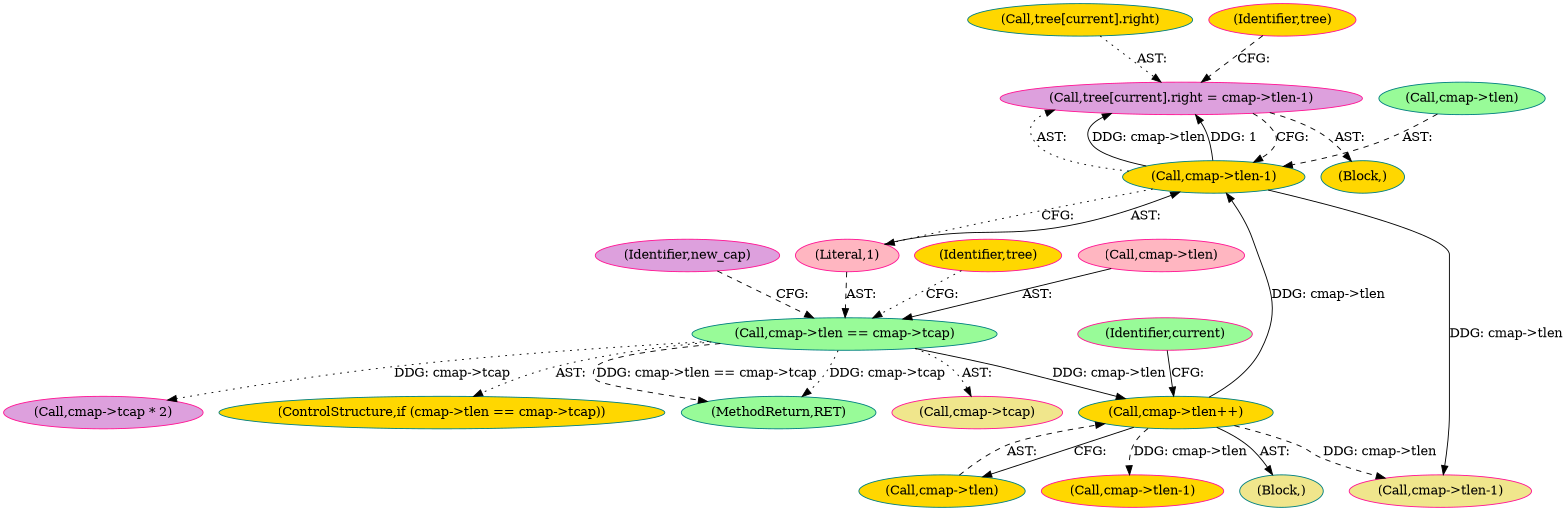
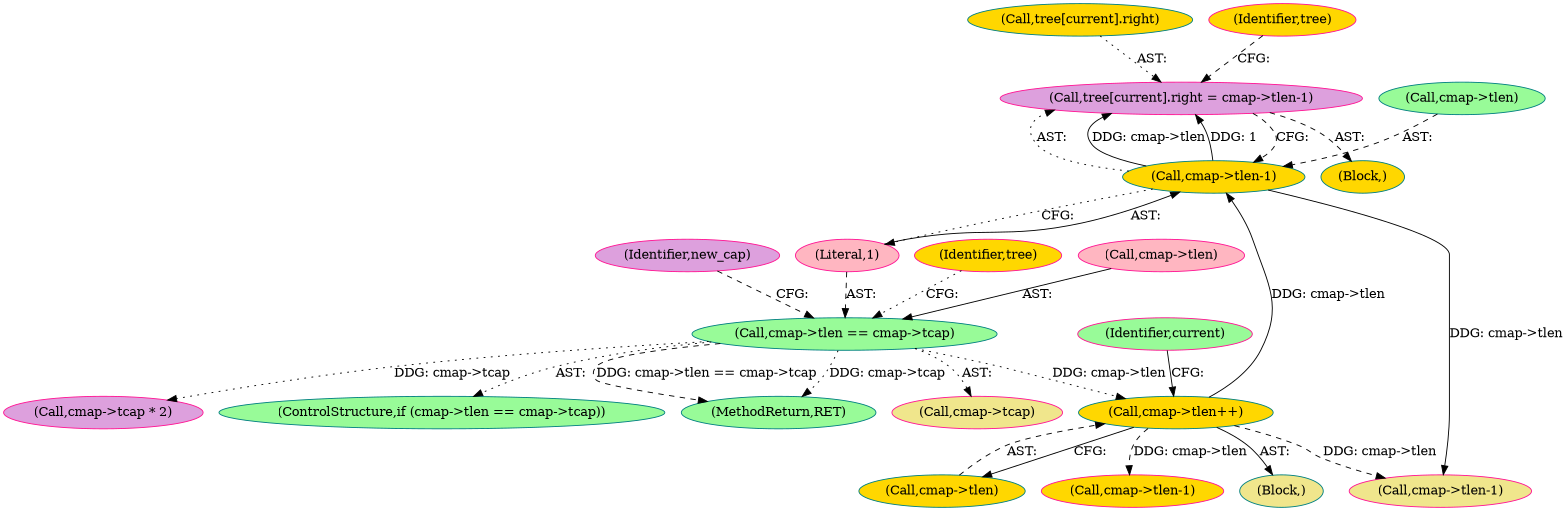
edge "(Call,cmap->tlen == cmap->tcap)" -> "(Call,cmap->tlen++)": style solid -> dotted
node "(ControlStructure,if (cmap->tlen == cmap->tcap))": fillcolor gold -> palegreen
